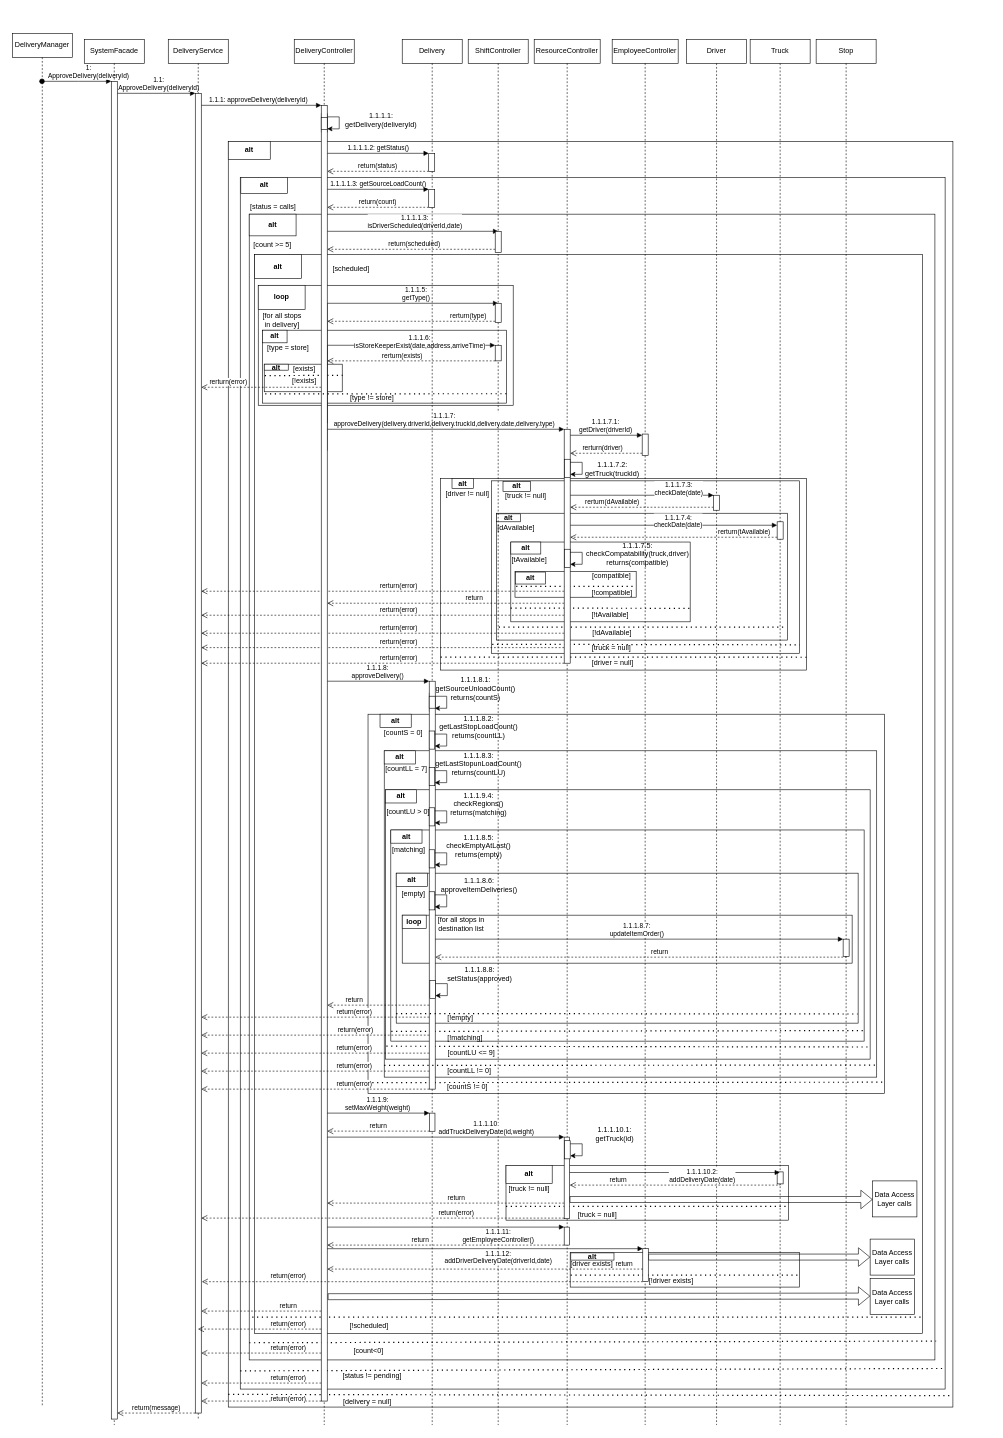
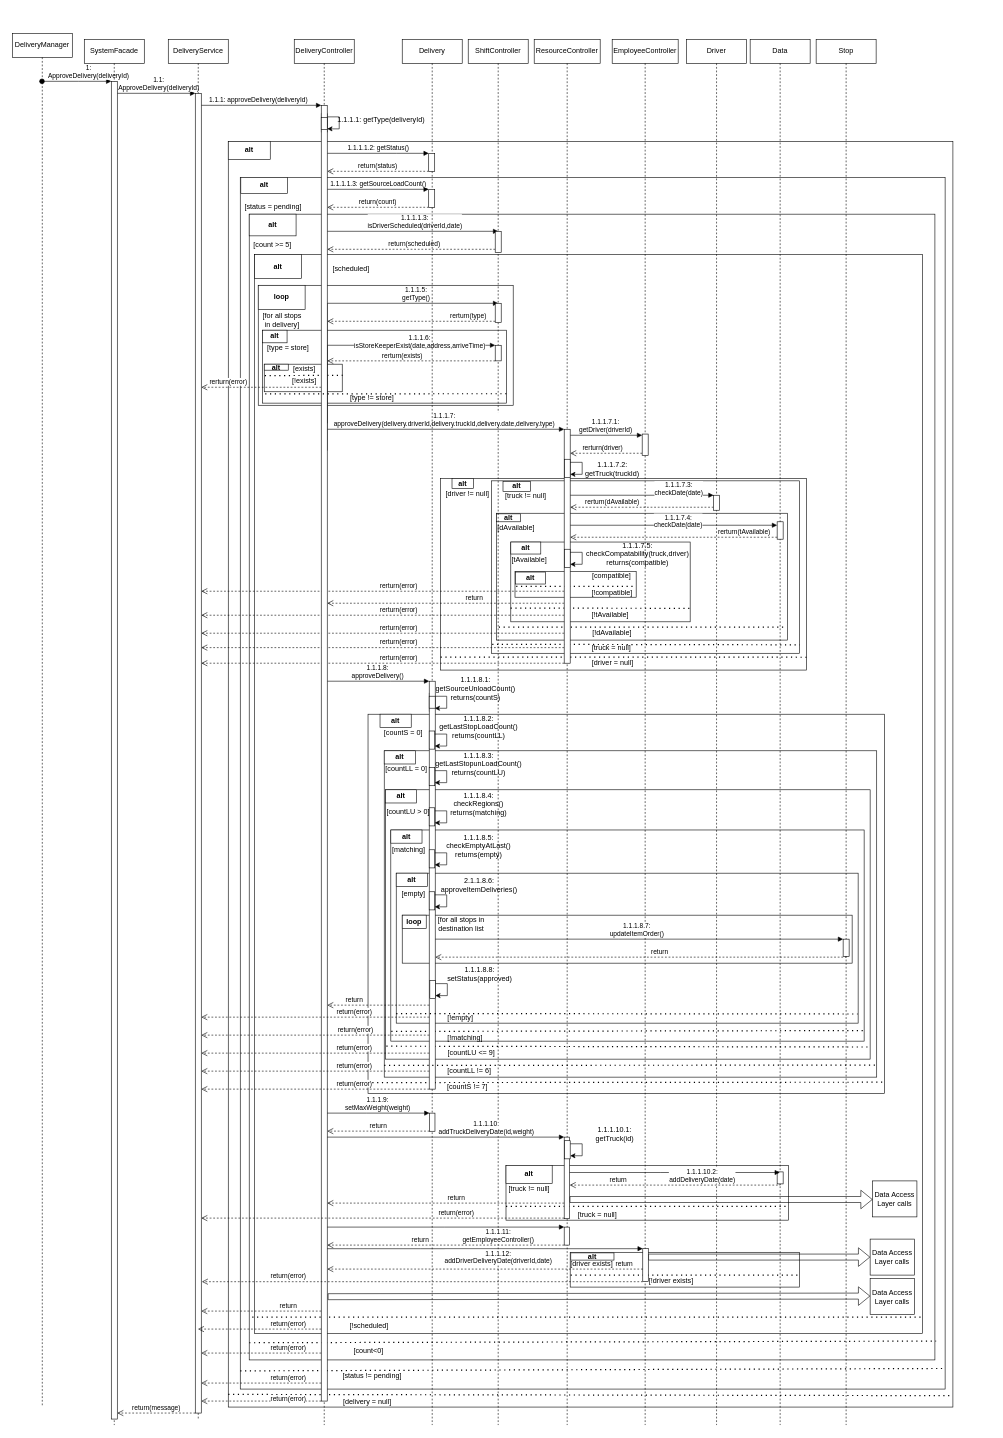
node "Truck": label "Truck" -> "Data"
node "1.1.1.1: getDelivery(deliveryId)": label "1.1.1.1: getDelivery(deliveryId)" -> "1.1.1.1: getType(deliveryId)"
node "[status = calls]": label "[status = calls]" -> "[status = pending]"
node "[countLL = 7]": label "[countLL = 7]" -> "[countLL = 0]"
node "1.1.1.9.4: checkRegions() returns(matching)": label "1.1.1.9.4: checkRegions() returns(matching)" -> "1.1.1.8.4: checkRegions() returns(matching)"
node "1.1.1.8.6: approveItemDeliveries()": label "1.1.1.8.6: approveItemDeliveries()" -> "2.1.1.8.6: approveItemDeliveries()"
node "[countLL != 0]": label "[countLL != 0]" -> "[countLL != 6]"
node "[countS != 0]": label "[countS != 0]" -> "[countS != 7]"
